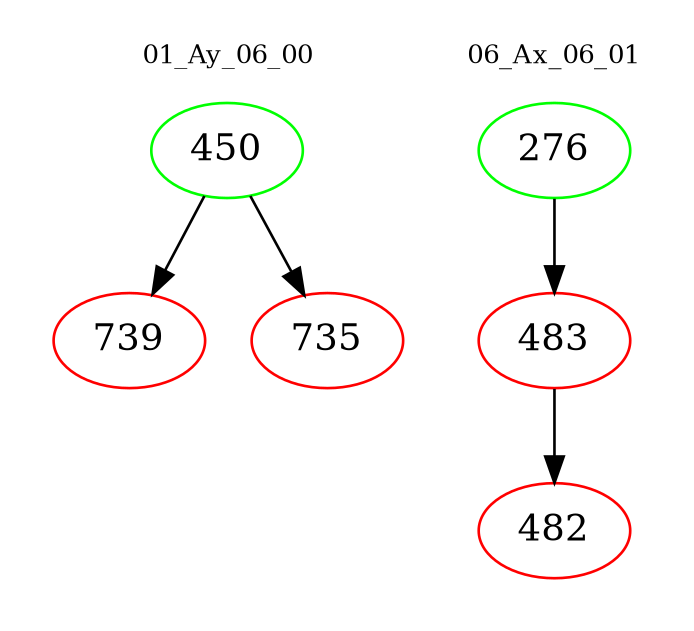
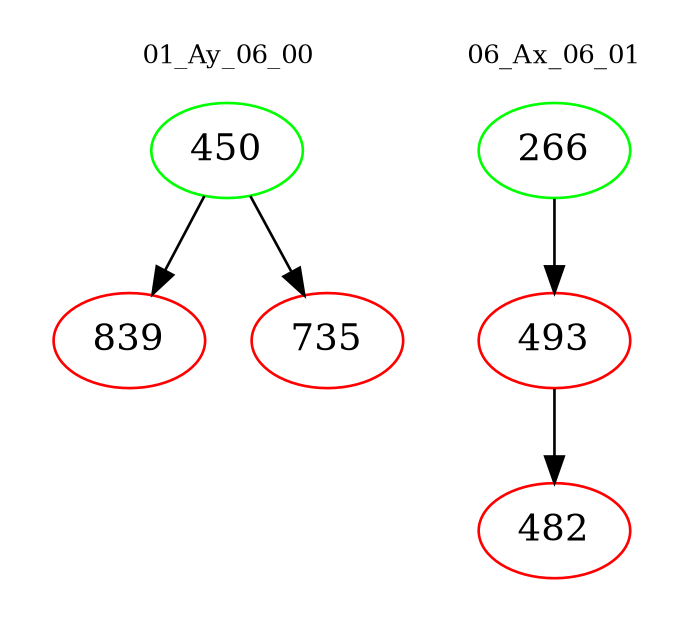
node "276": label "276" -> "266"
node "739": label "739" -> "839"
node "483": label "483" -> "493"
